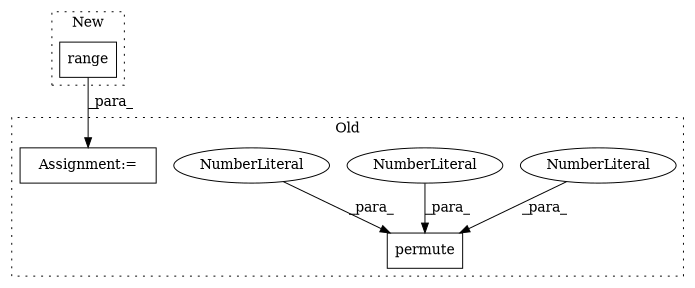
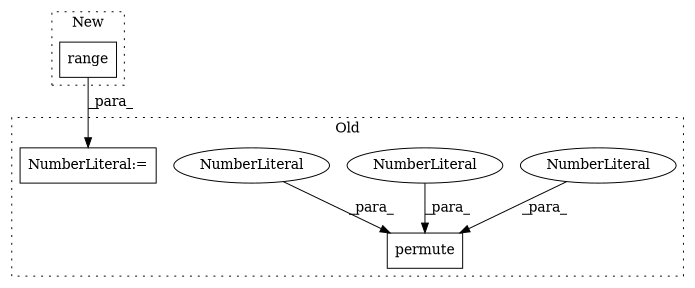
node "Assignment:=": label "Assignment:=" -> "NumberLiteral:="
